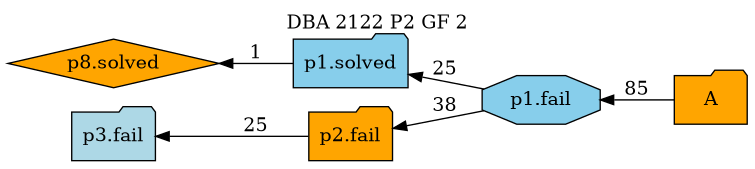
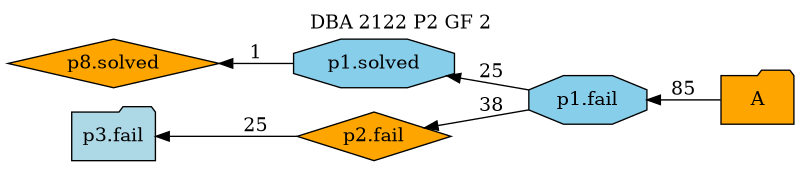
node "p1.solved": shape folder -> octagon
node "p2.fail": shape folder -> diamond
